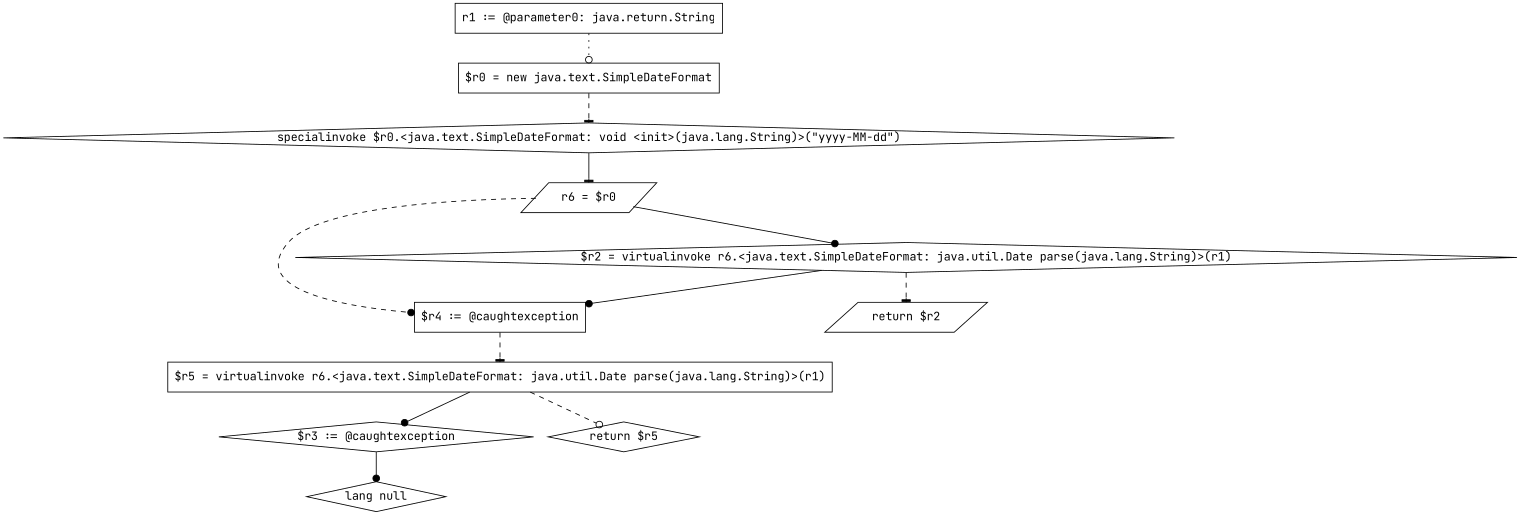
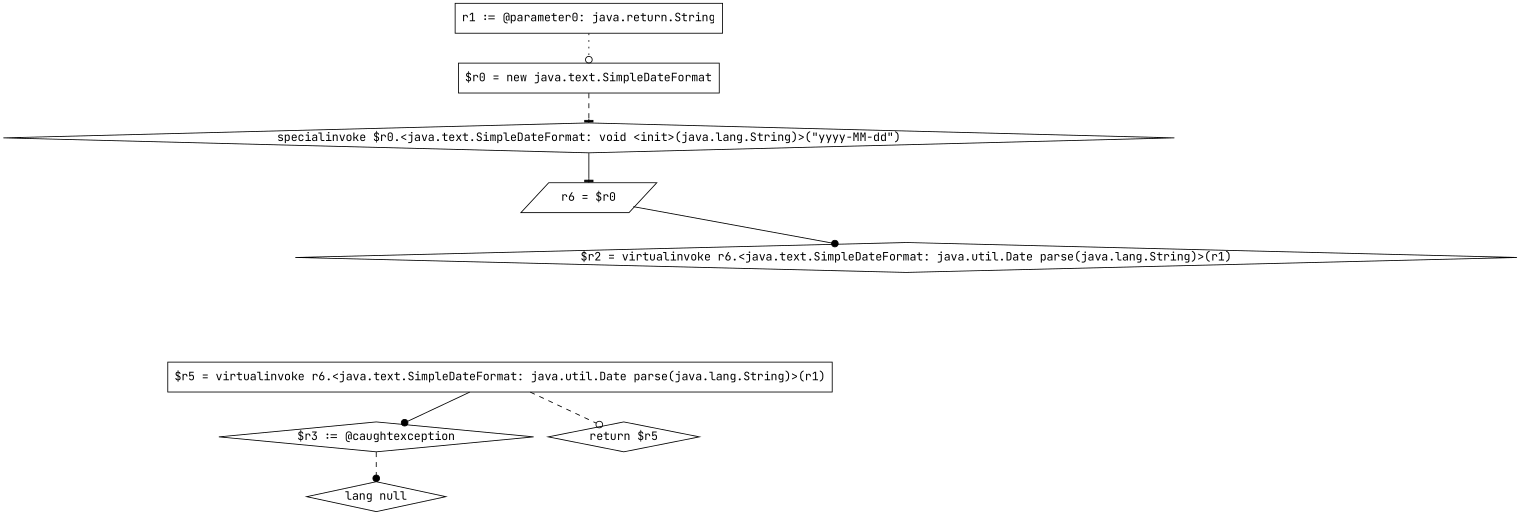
node "$r4 := @caughtexception": removed
node "return $r2": removed
edge "$r3 := @caughtexception" -> "lang null": style solid -> dashed
